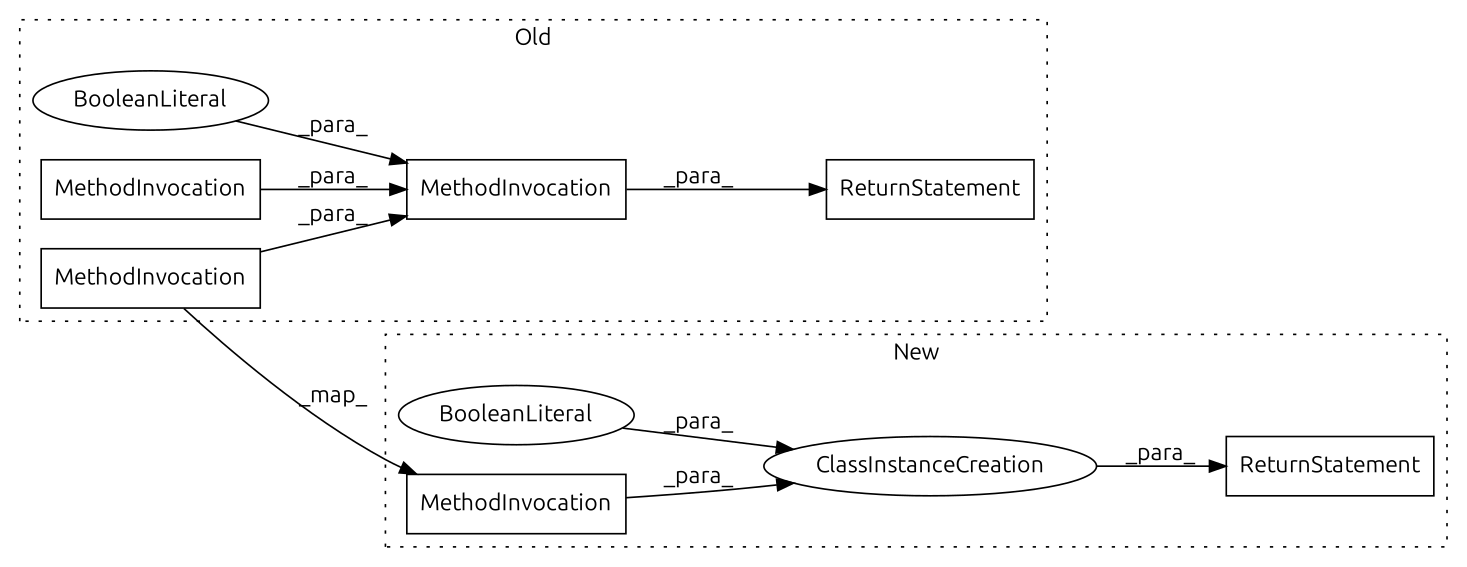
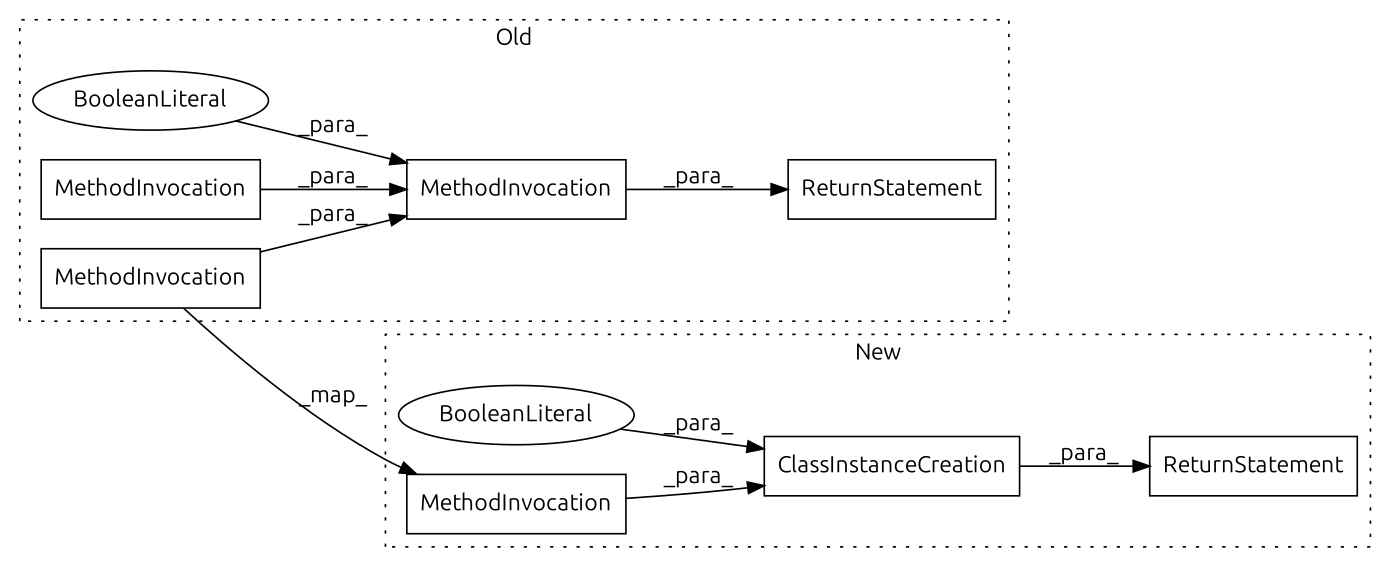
node "ClassInstanceCreation": shape ellipse -> box
